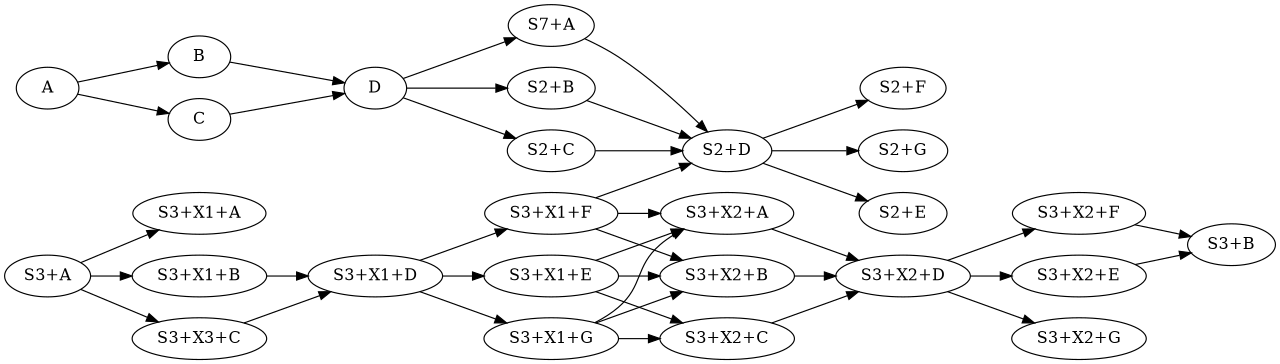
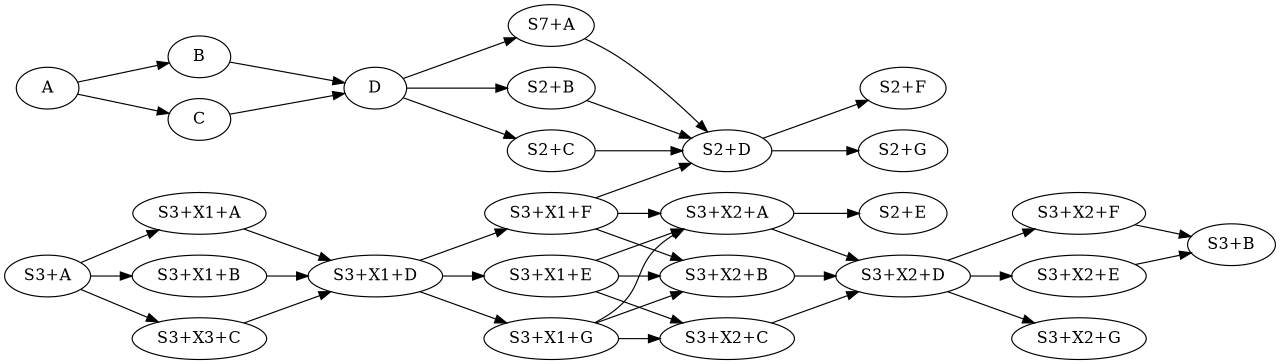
edge "S2+D" -> "S2+E": now "S3+X2+A" -> "S2+E"
edge "S3+X1+A" -> "S3+X1+D": added
